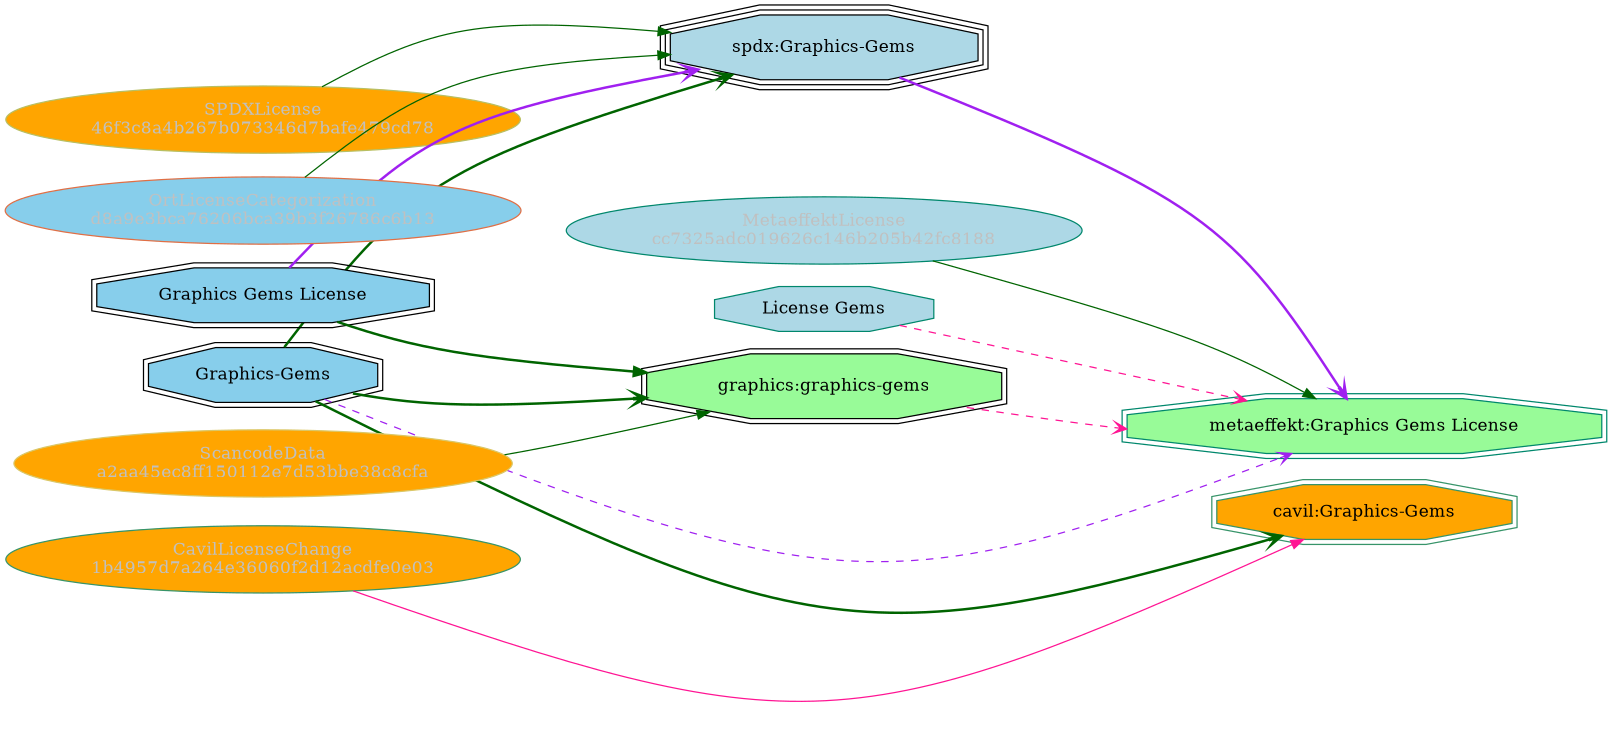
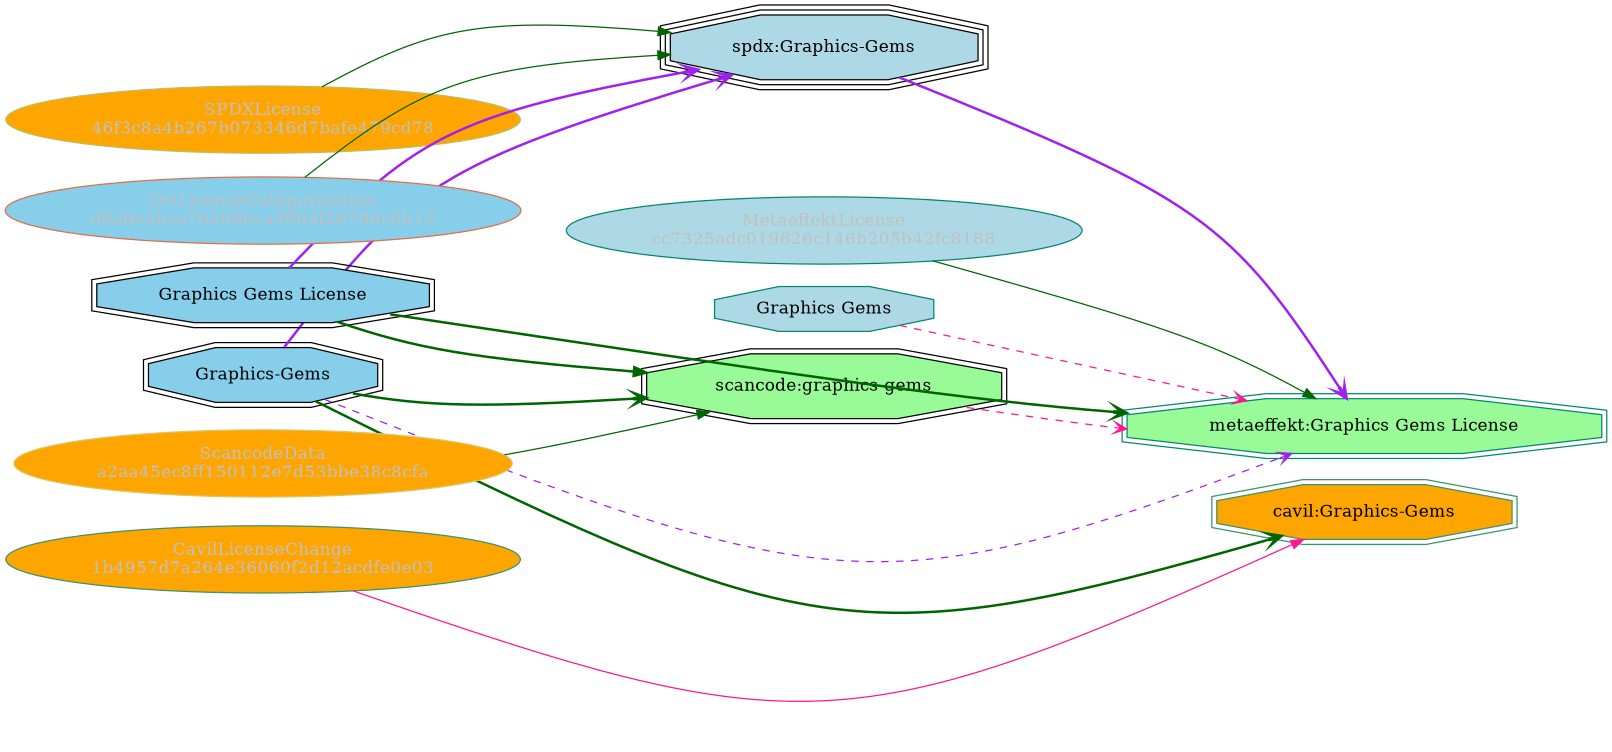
edge "Graphics-Gems" -> "spdx:Graphics-Gems": color darkgreen -> purple
node "License Gems": label "License Gems" -> "Graphics Gems"
edge "Graphics Gems License" -> "metaeffekt:Graphics Gems License": added
node "graphics:graphics-gems": label "graphics:graphics-gems" -> "scancode:graphics-gems"
